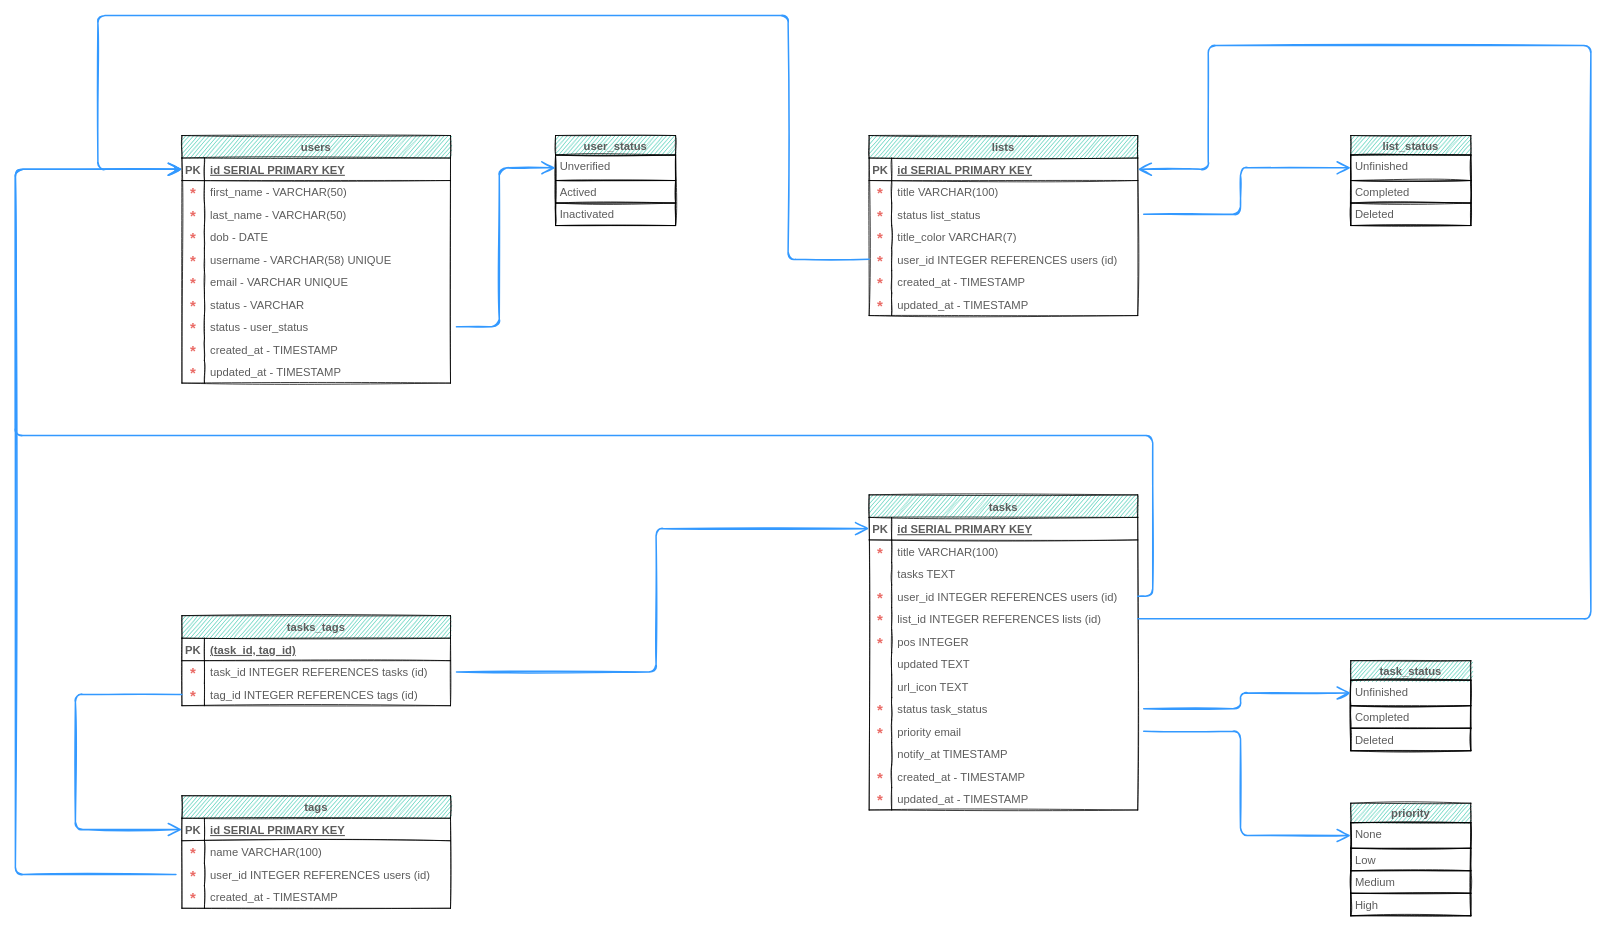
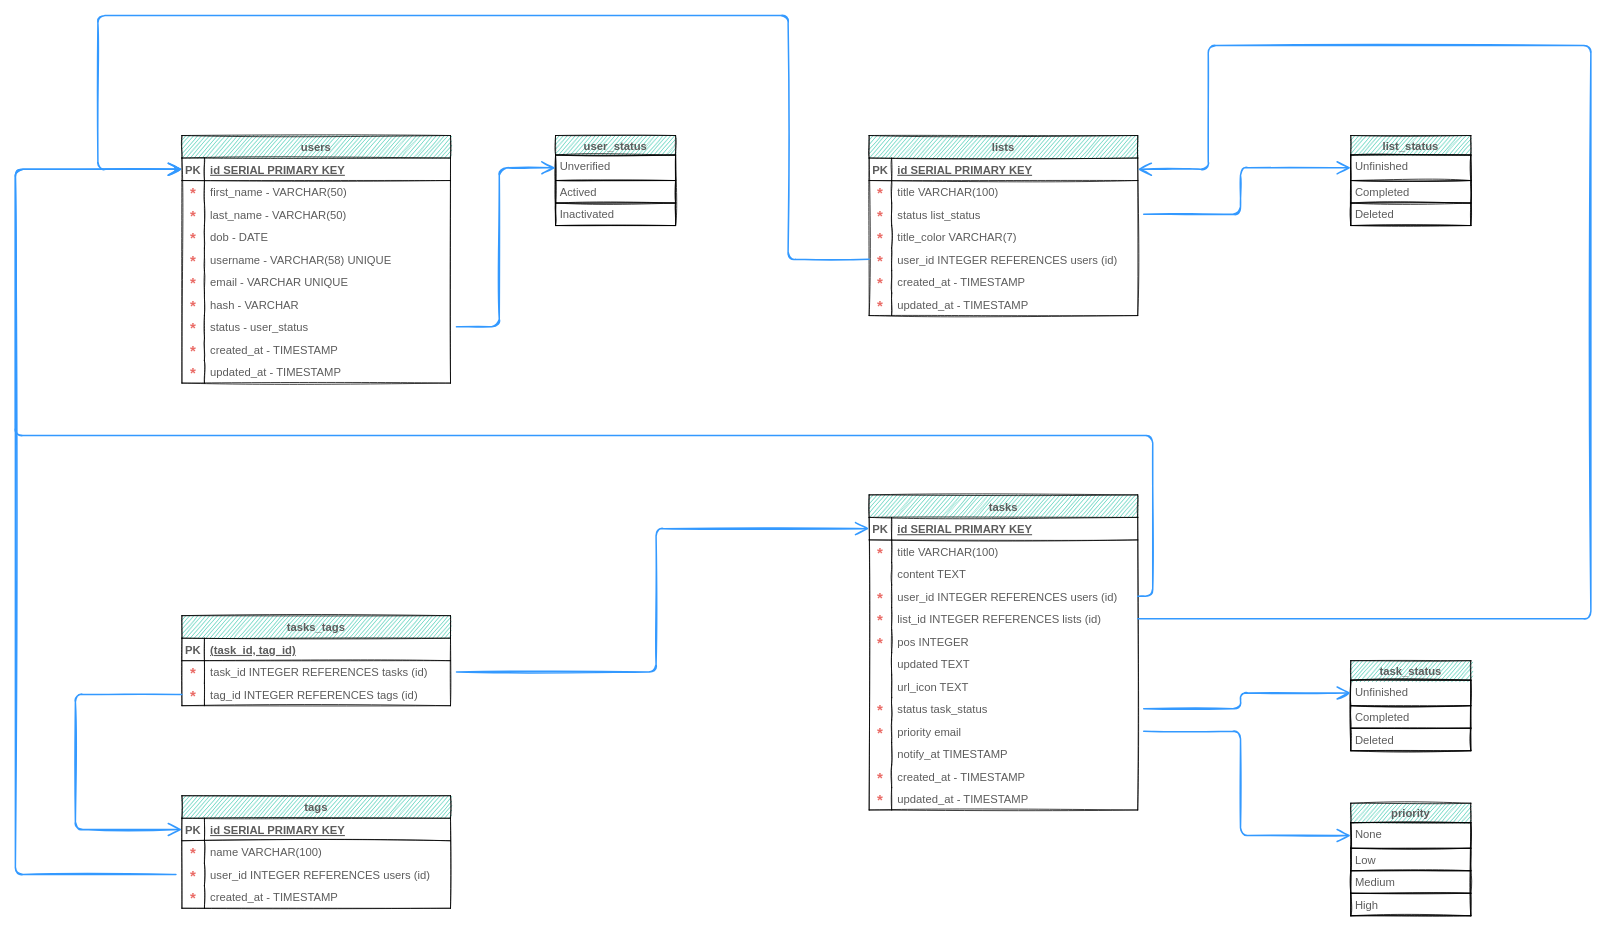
node "status - VARCHAR": label "status - VARCHAR" -> "hash - VARCHAR"
node "tasks TEXT": label "tasks TEXT" -> "content TEXT"
